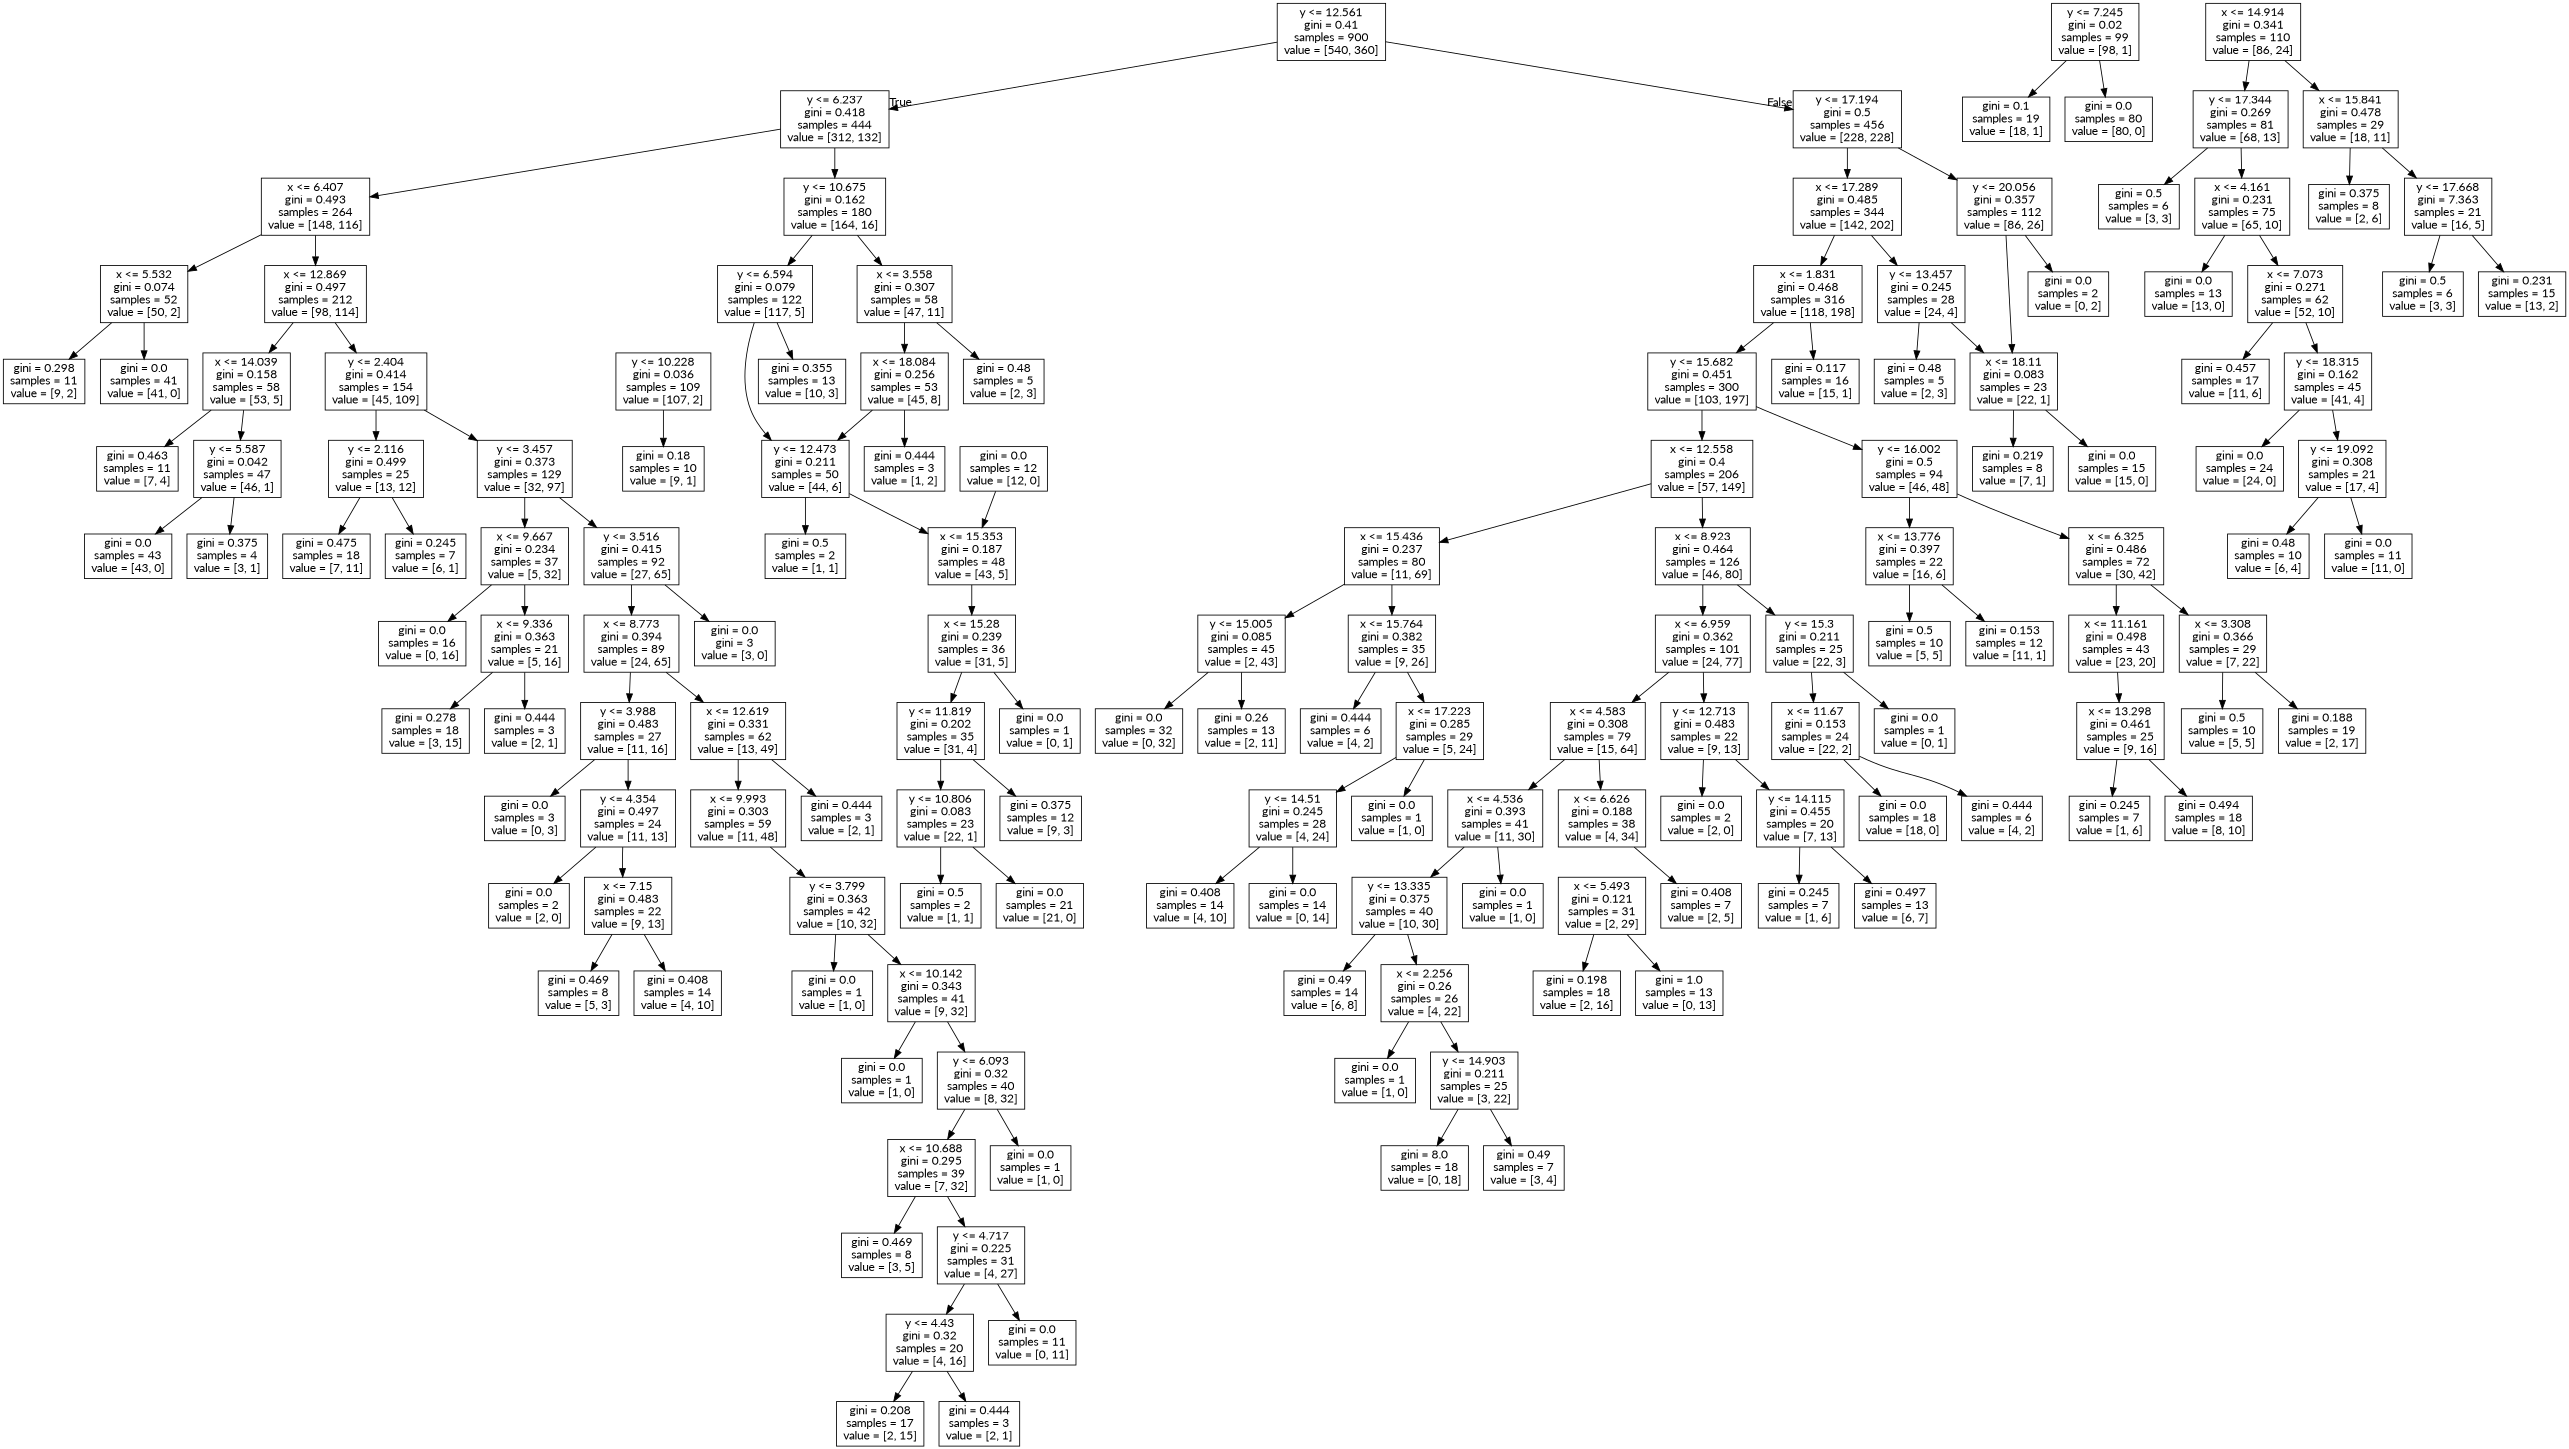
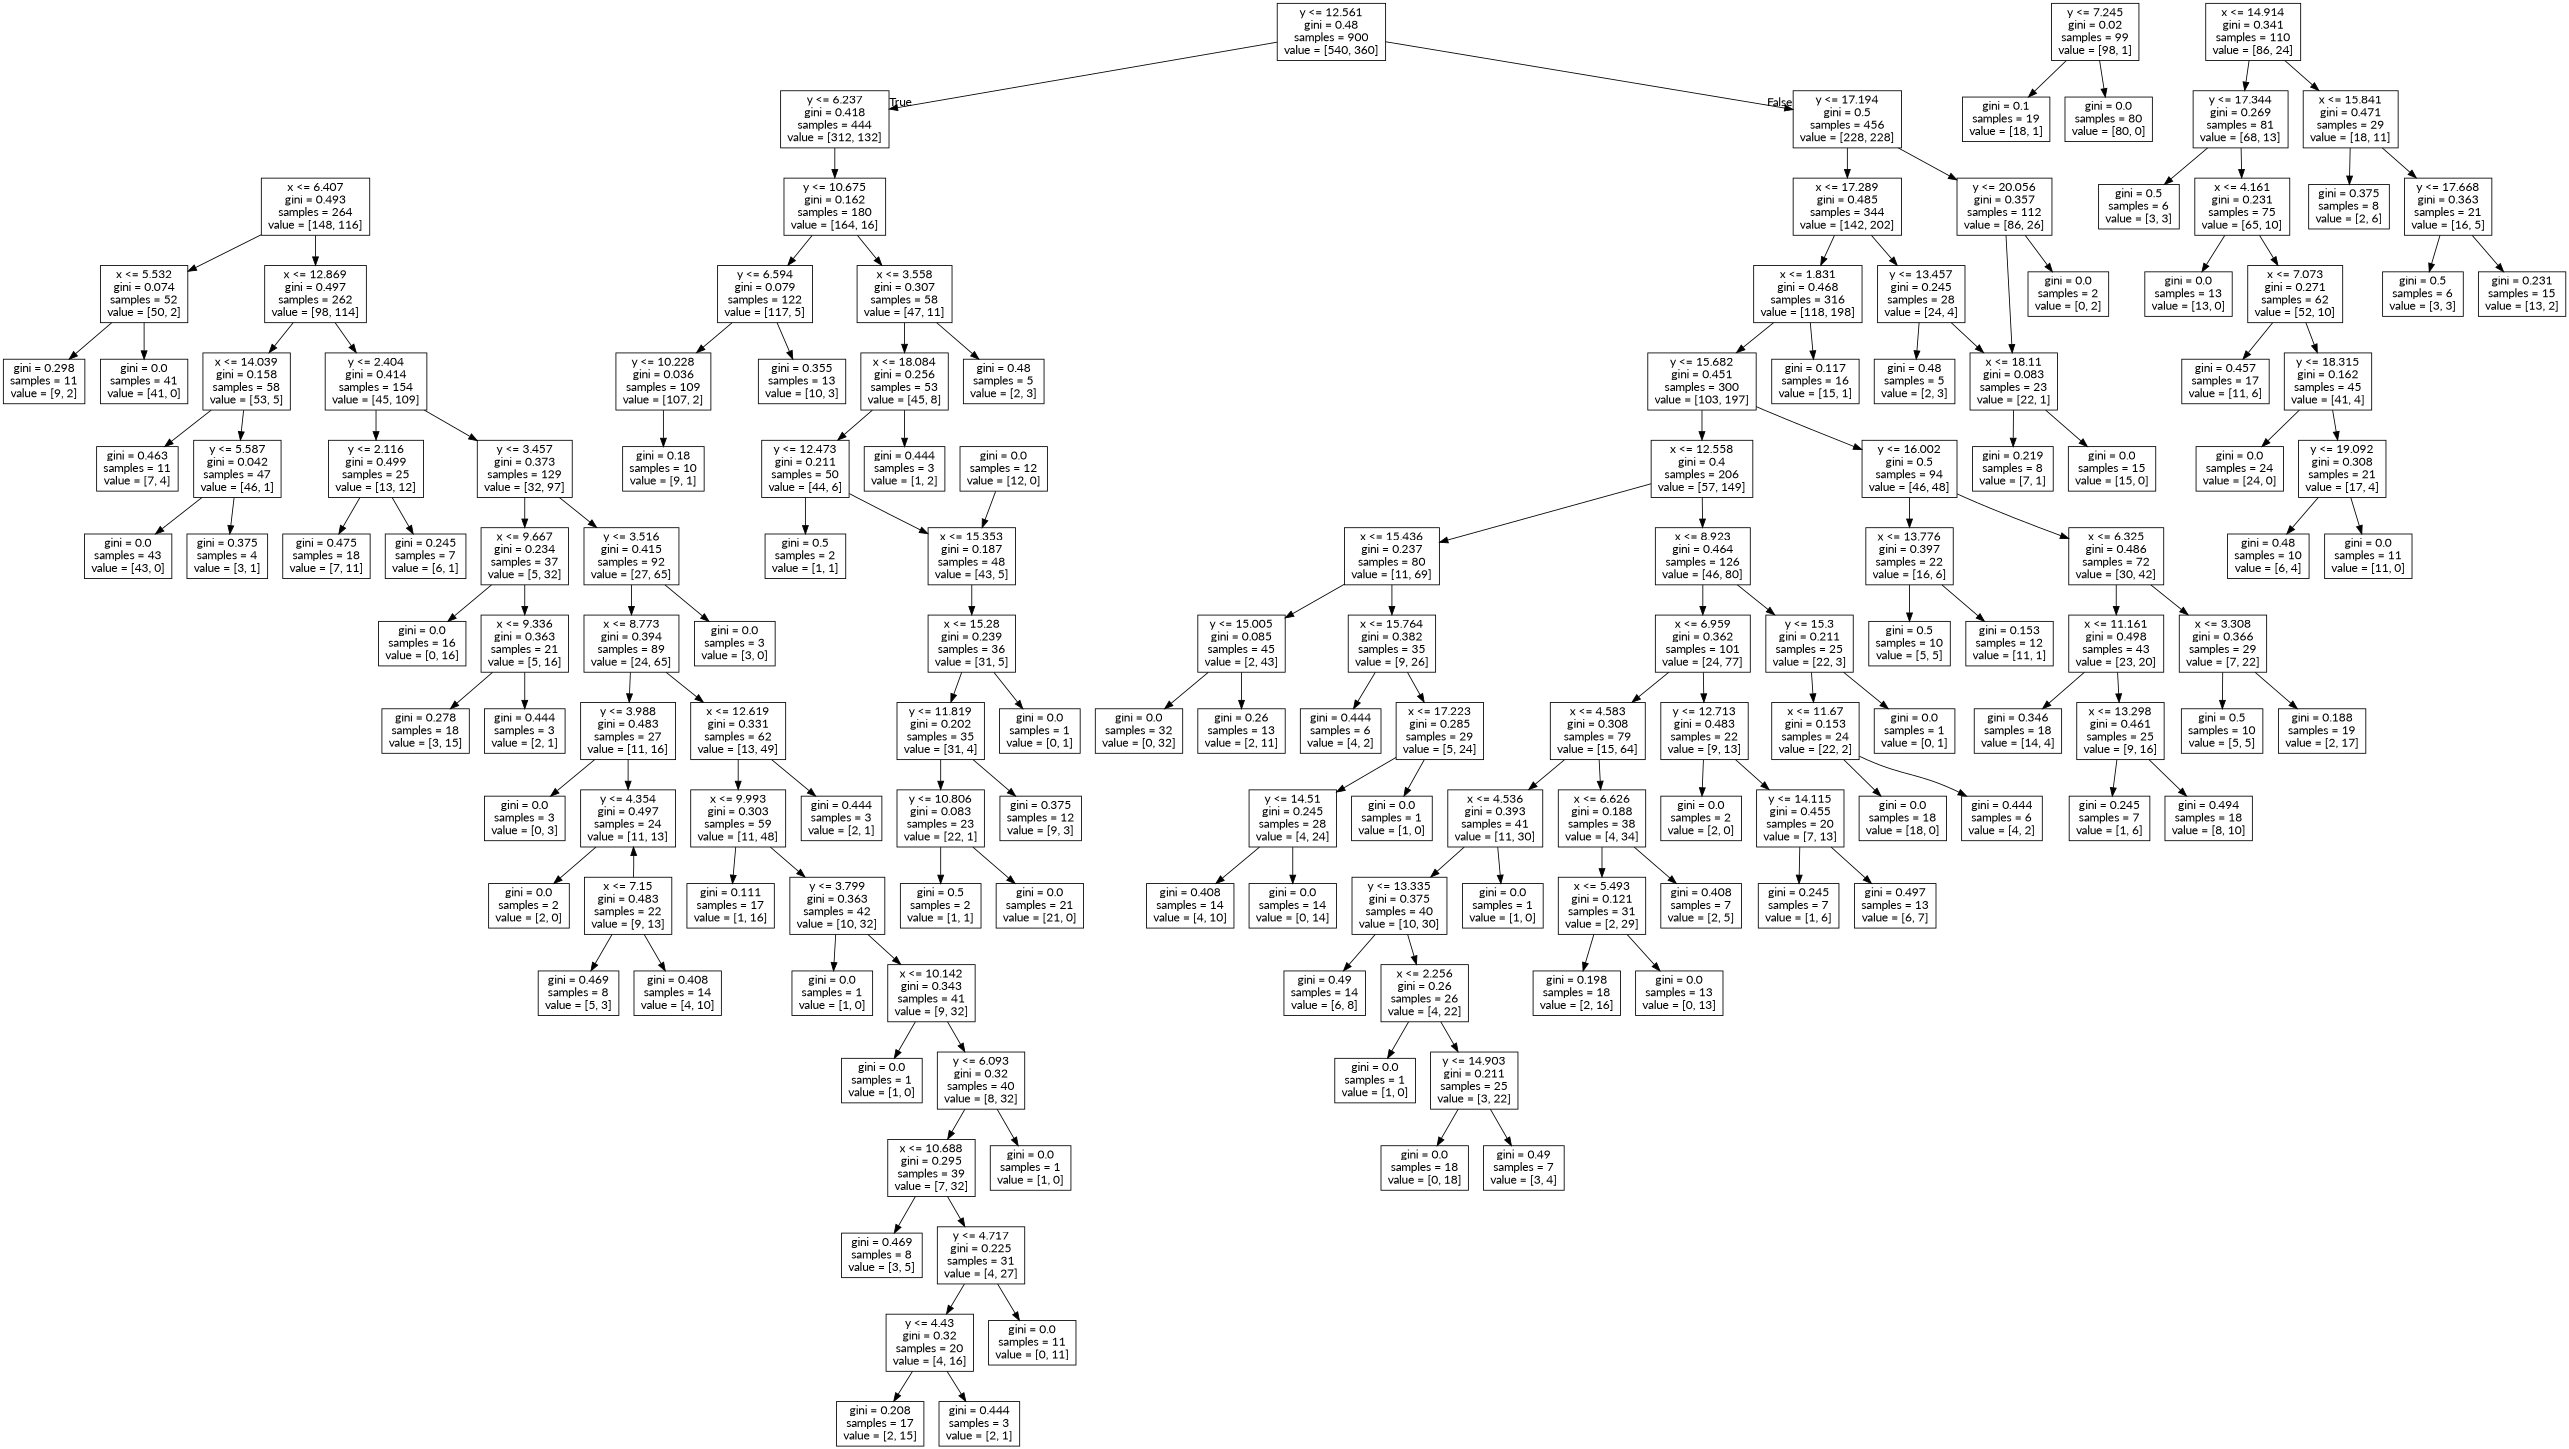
node "y <= 12.561 gini = 0.41 samples = 900 value = [540, 360]": label "y <= 12.561 gini = 0.41 samples = 900 value = [540, 360]" -> "y <= 12.561 gini = 0.48 samples = 900 value = [540, 360]"
node "x <= 15.841 gini = 0.478 samples = 29 value = [18, 11]": label "x <= 15.841 gini = 0.478 samples = 29 value = [18, 11]" -> "x <= 15.841 gini = 0.471 samples = 29 value = [18, 11]"
edge "y <= 6.237 gini = 0.418 samples = 444 value = [312, 132]" -> "x <= 6.407 gini = 0.493 samples = 264 value = [148, 116]": removed
node "y <= 17.668 gini = 7.363 samples = 21 value = [16, 5]": label "y <= 17.668 gini = 7.363 samples = 21 value = [16, 5]" -> "y <= 17.668 gini = 0.363 samples = 21 value = [16, 5]"
node "x <= 12.869 gini = 0.497 samples = 212 value = [98, 114]": label "x <= 12.869 gini = 0.497 samples = 212 value = [98, 114]" -> "x <= 12.869 gini = 0.497 samples = 262 value = [98, 114]"
edge "y <= 6.594 gini = 0.079 samples = 122 value = [117, 5]" -> "y <= 12.473 gini = 0.211 samples = 50 value = [44, 6]": now "y <= 6.594 gini = 0.079 samples = 122 value = [117, 5]" -> "y <= 10.228 gini = 0.036 samples = 109 value = [107, 2]"
node "gini = 0.0 gini = 3 value = [3, 0]": label "gini = 0.0 gini = 3 value = [3, 0]" -> "gini = 0.0 samples = 3 value = [3, 0]"
node "gini = 0.346 samples = 18 value = [14, 4]": added
edge "y <= 4.354 gini = 0.497 samples = 24 value = [11, 13]" -> "x <= 7.15 gini = 0.483 samples = 22 value = [9, 13]": reversed
edge "x <= 6.626 gini = 0.188 samples = 38 value = [4, 34]" -> "x <= 5.493 gini = 0.121 samples = 31 value = [2, 29]": added
node "gini = 0.111 samples = 17 value = [1, 16]": added
node "gini = 1.0 samples = 13 value = [0, 13]": label "gini = 1.0 samples = 13 value = [0, 13]" -> "gini = 0.0 samples = 13 value = [0, 13]"
node "gini = 8.0 samples = 18 value = [0, 18]": label "gini = 8.0 samples = 18 value = [0, 18]" -> "gini = 0.0 samples = 18 value = [0, 18]"
